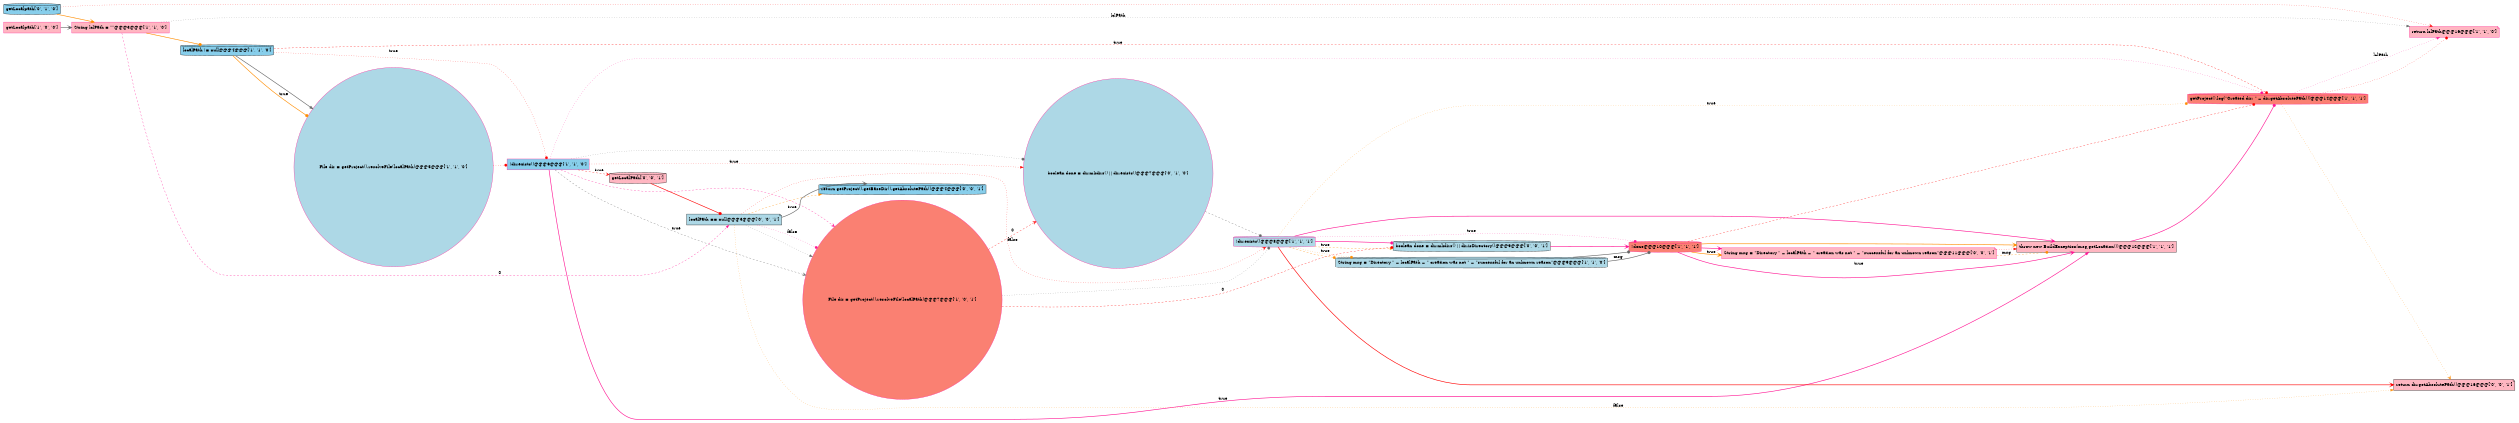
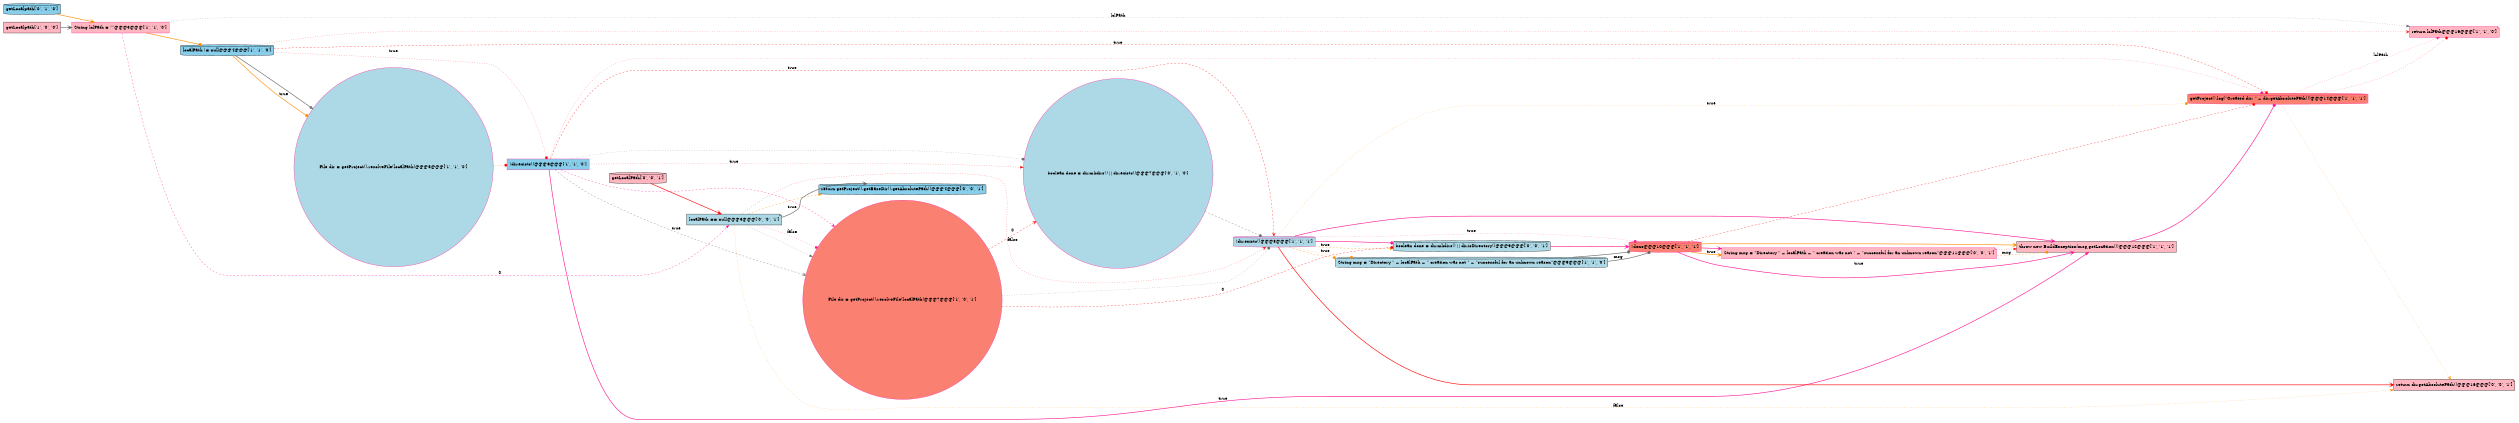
edge "getLocalpath['0', '1', '0']" -> "return lclPath@@@16@@@['1', '1', '0']": now "localPath != null@@@4@@@['1', '1', '0']" -> "return lclPath@@@16@@@['1', '1', '0']"
node "getLocalpath['1', '0', '0']": color deeppink -> black
edge "!dir.exists()@@@6@@@['1', '1', '0']" -> "getLocalPath['0', '0', '1']": now "!dir.exists()@@@6@@@['1', '1', '0']" -> "!dir.exists()@@@8@@@['1', '1', '1']"
edge "getLocalPath['0', '0', '1']" -> "localPath == null@@@3@@@['0', '0', '1']": arrowhead dot -> vee
